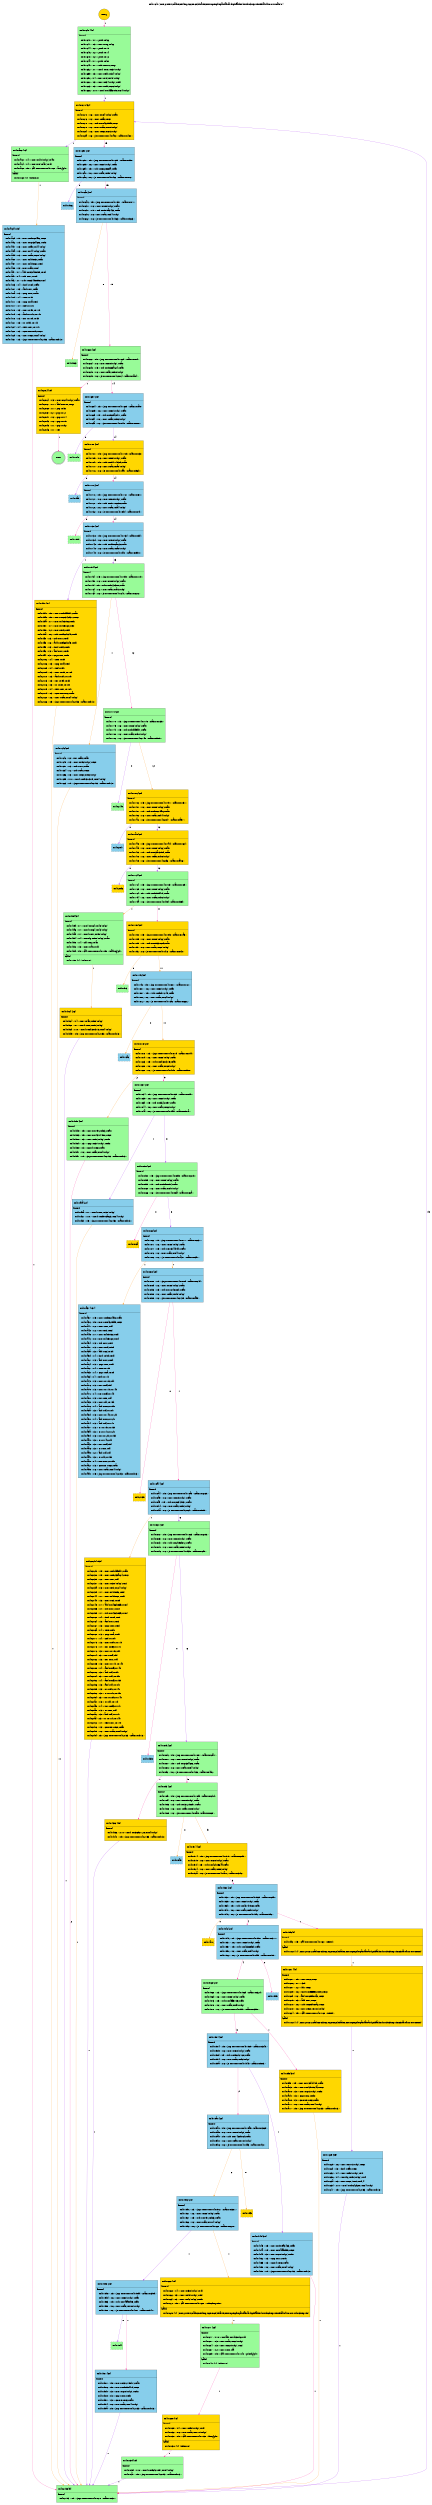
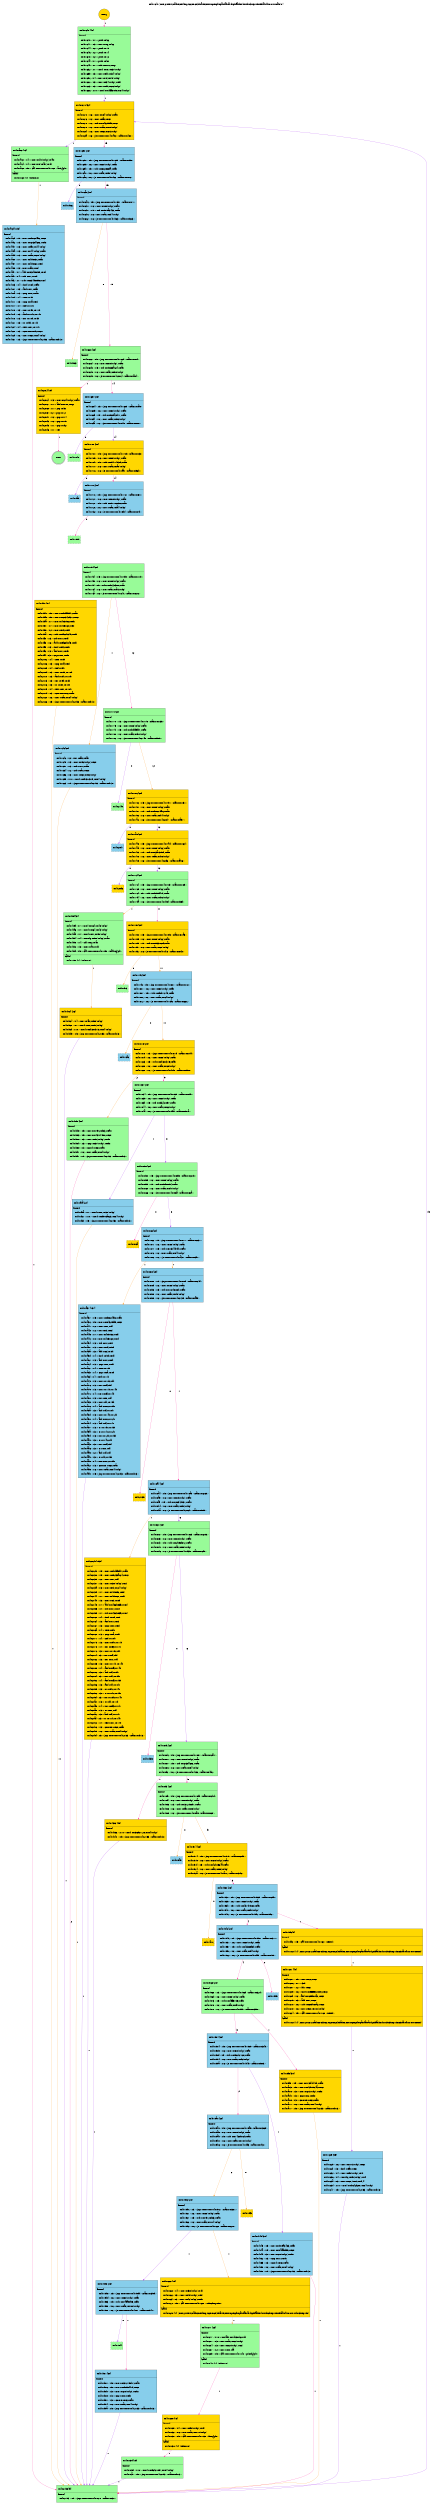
node "0x401738 [28]": removed
edge "0x401930 [28]" -> "0x401a1c": now "0x401914 [28]" -> "0x401a1c"
edge "0x401a37 [137]" -> "0x402153 [5]": added, label "1"
